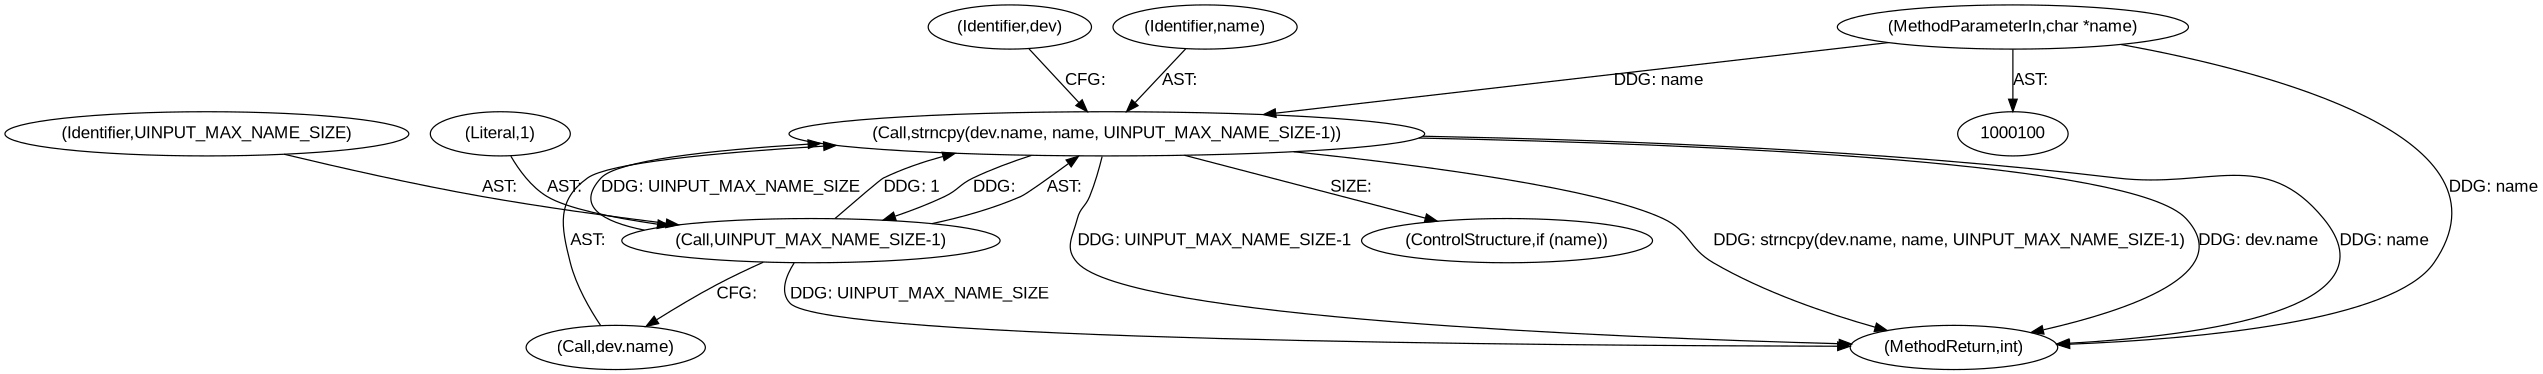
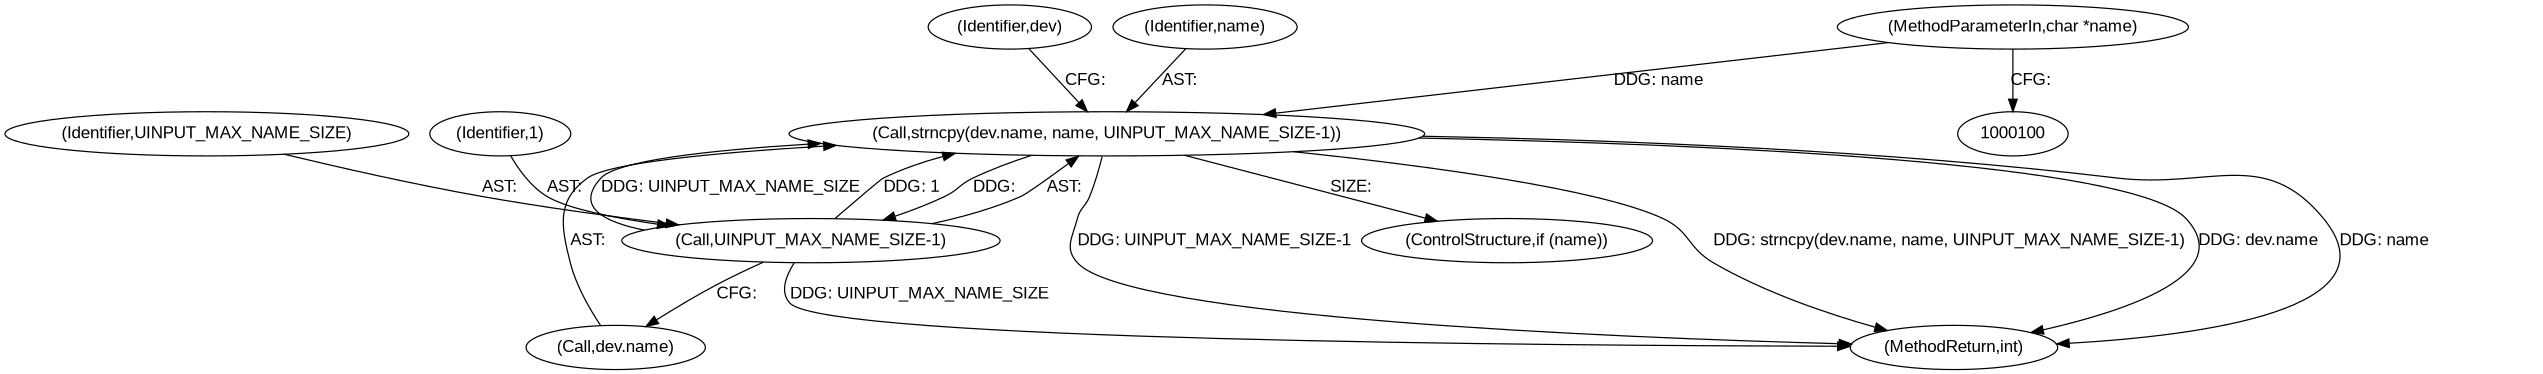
edge "(MethodParameterIn,char *name)" -> "1000100": label "AST: " -> "CFG: "
node "(Literal,1)": label "(Literal,1)" -> "(Identifier,1)"
edge "(MethodParameterIn,char *name)" -> "(MethodReturn,int)": removed, label "DDG: name"
